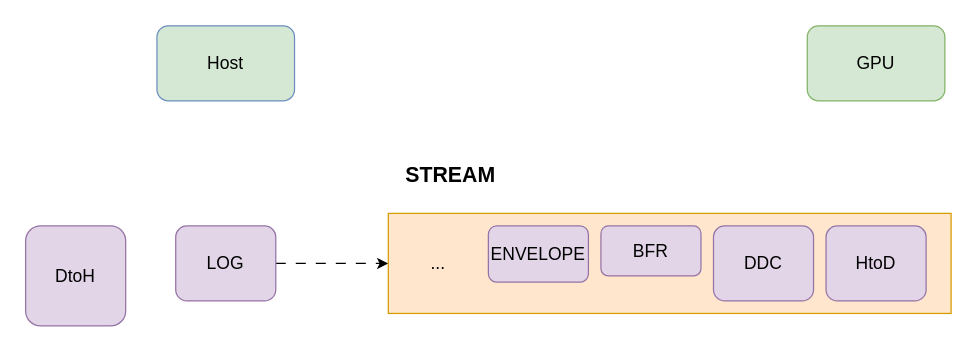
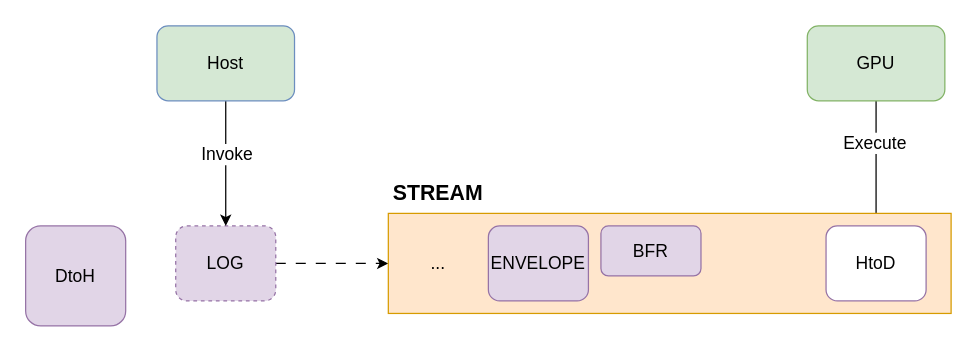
edge "GPU" -> "HtoD": added, label "Execute"
edge "Host" -> "LOG": added, label "Invoke"
node "STREAM": moved (451, 176) -> (438, 194)
node "ENVELOPE": size 100x56 -> 100x75
node "LOG": style solid -> dashed
node "DDC": removed
node "HtoD": fillcolor #e1d5e7 -> #ffffff
